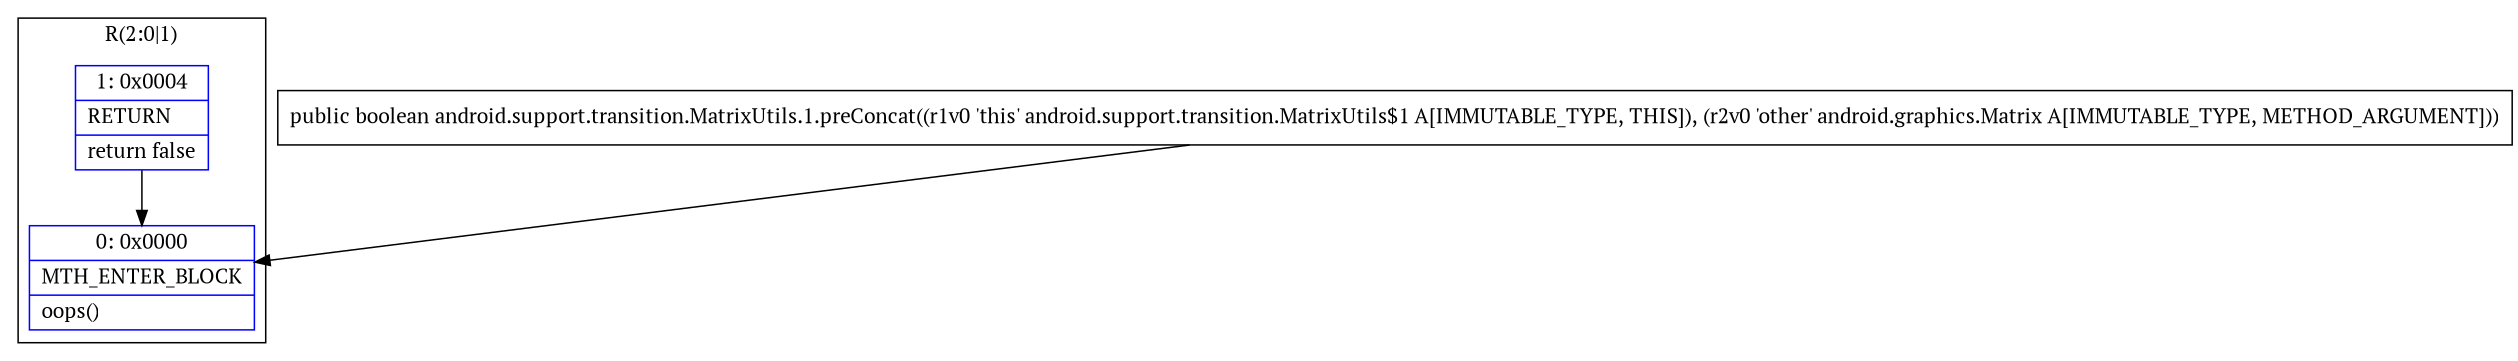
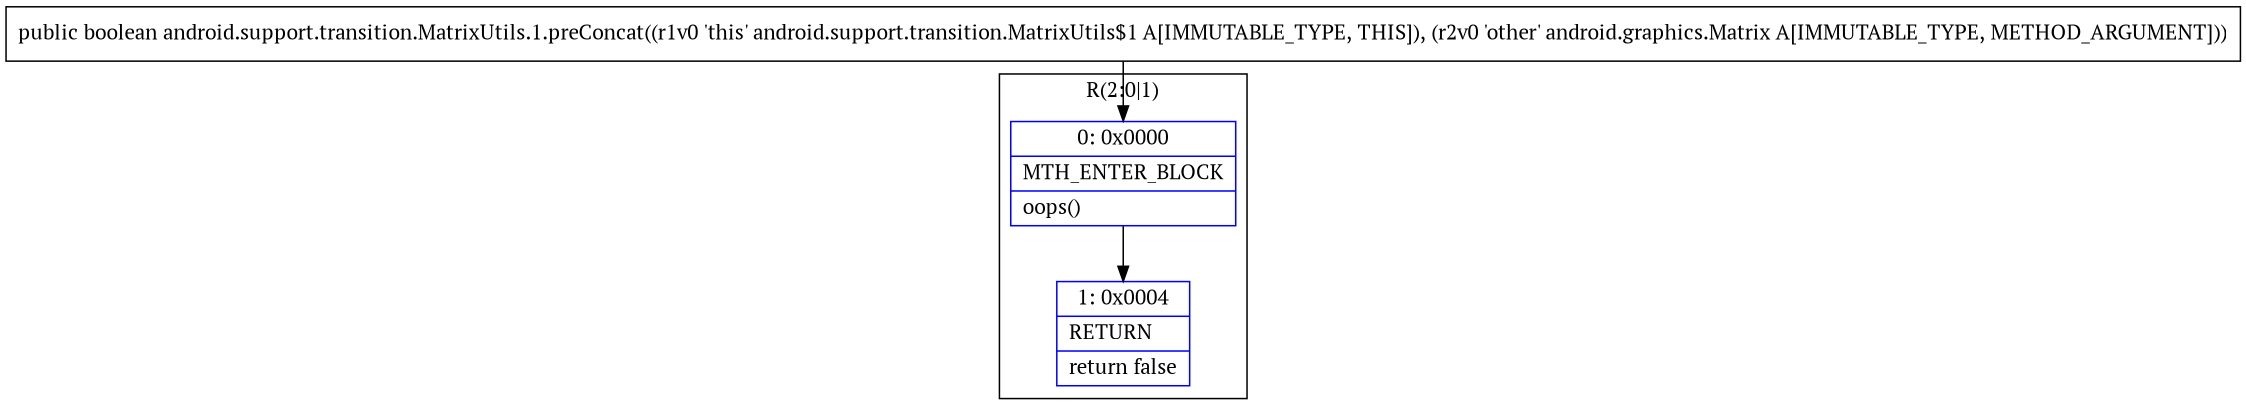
edge "1: 0x0004" -> "0: 0x0000": reversed
